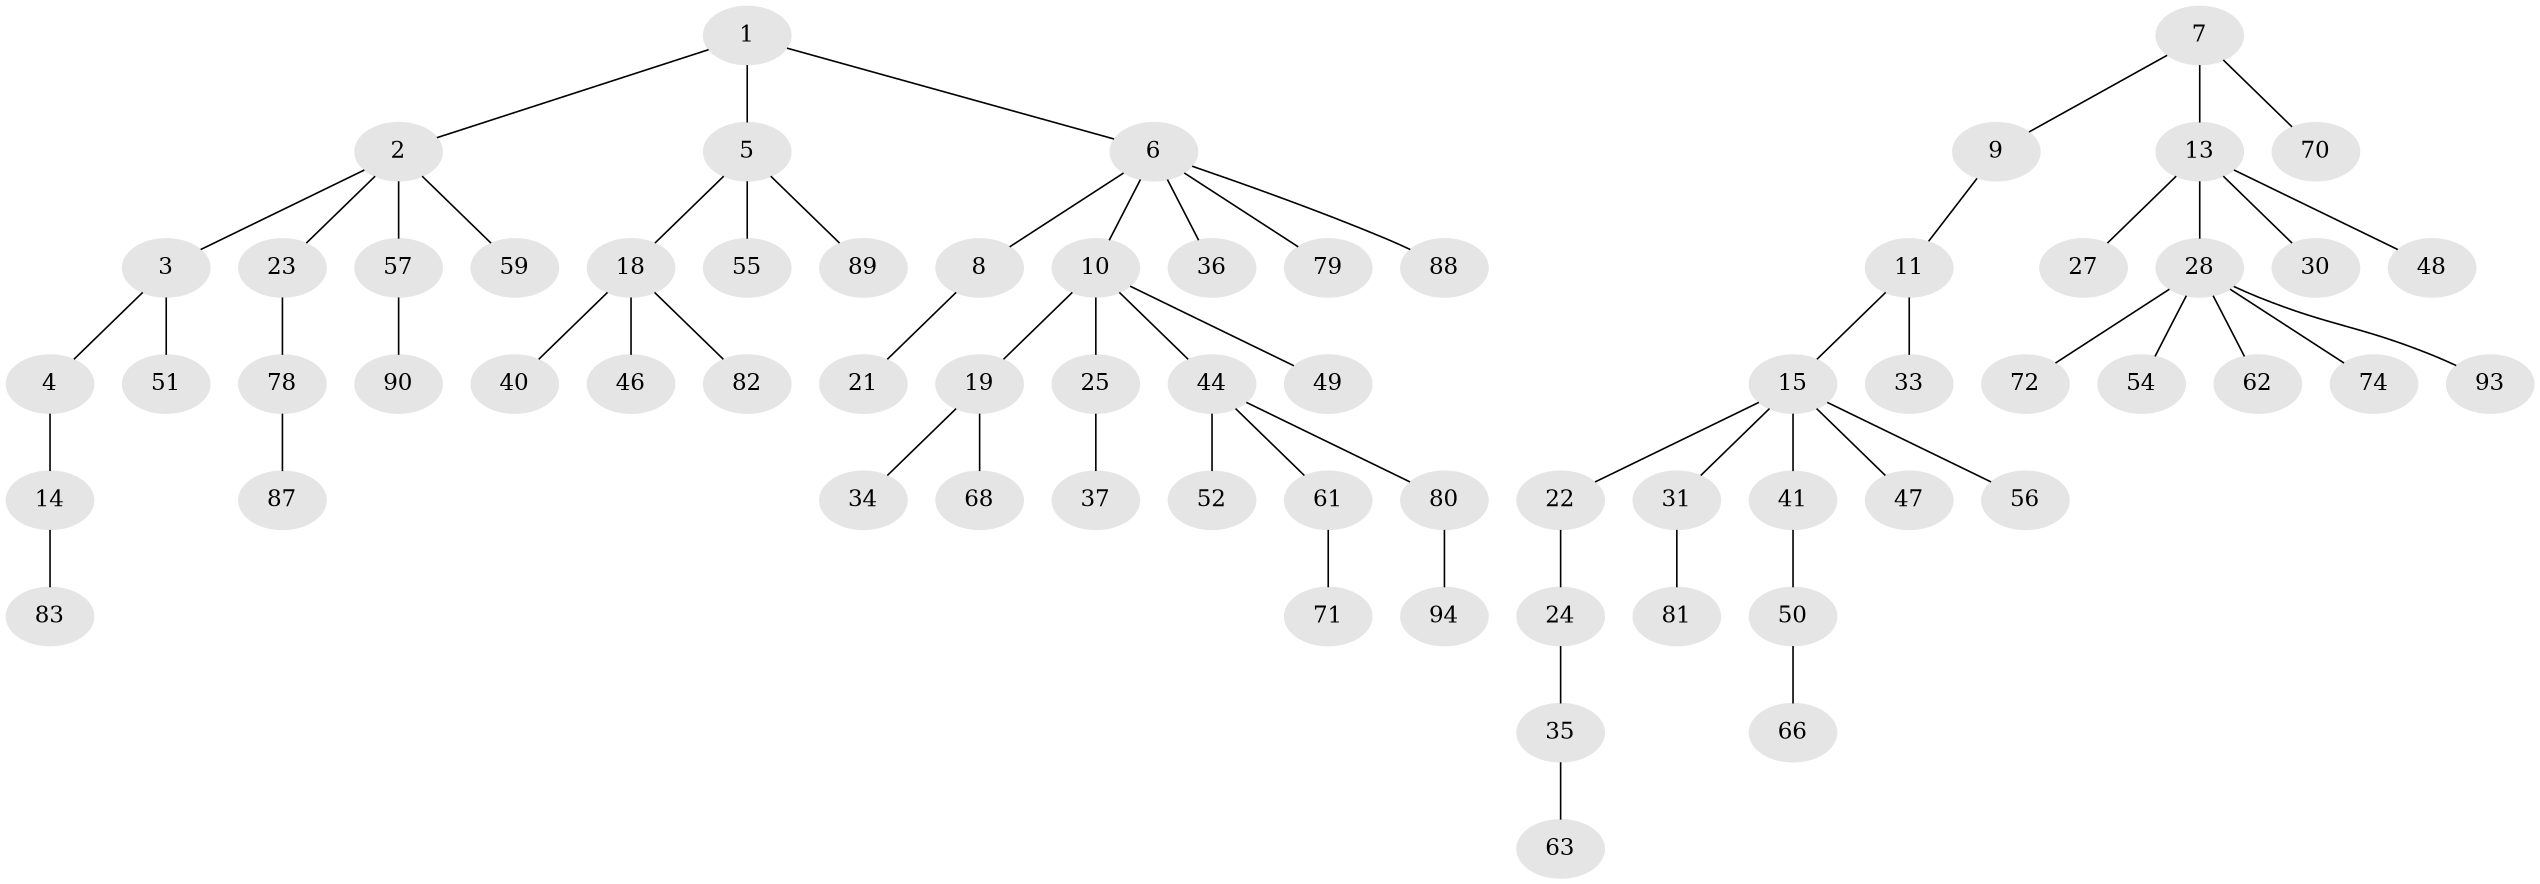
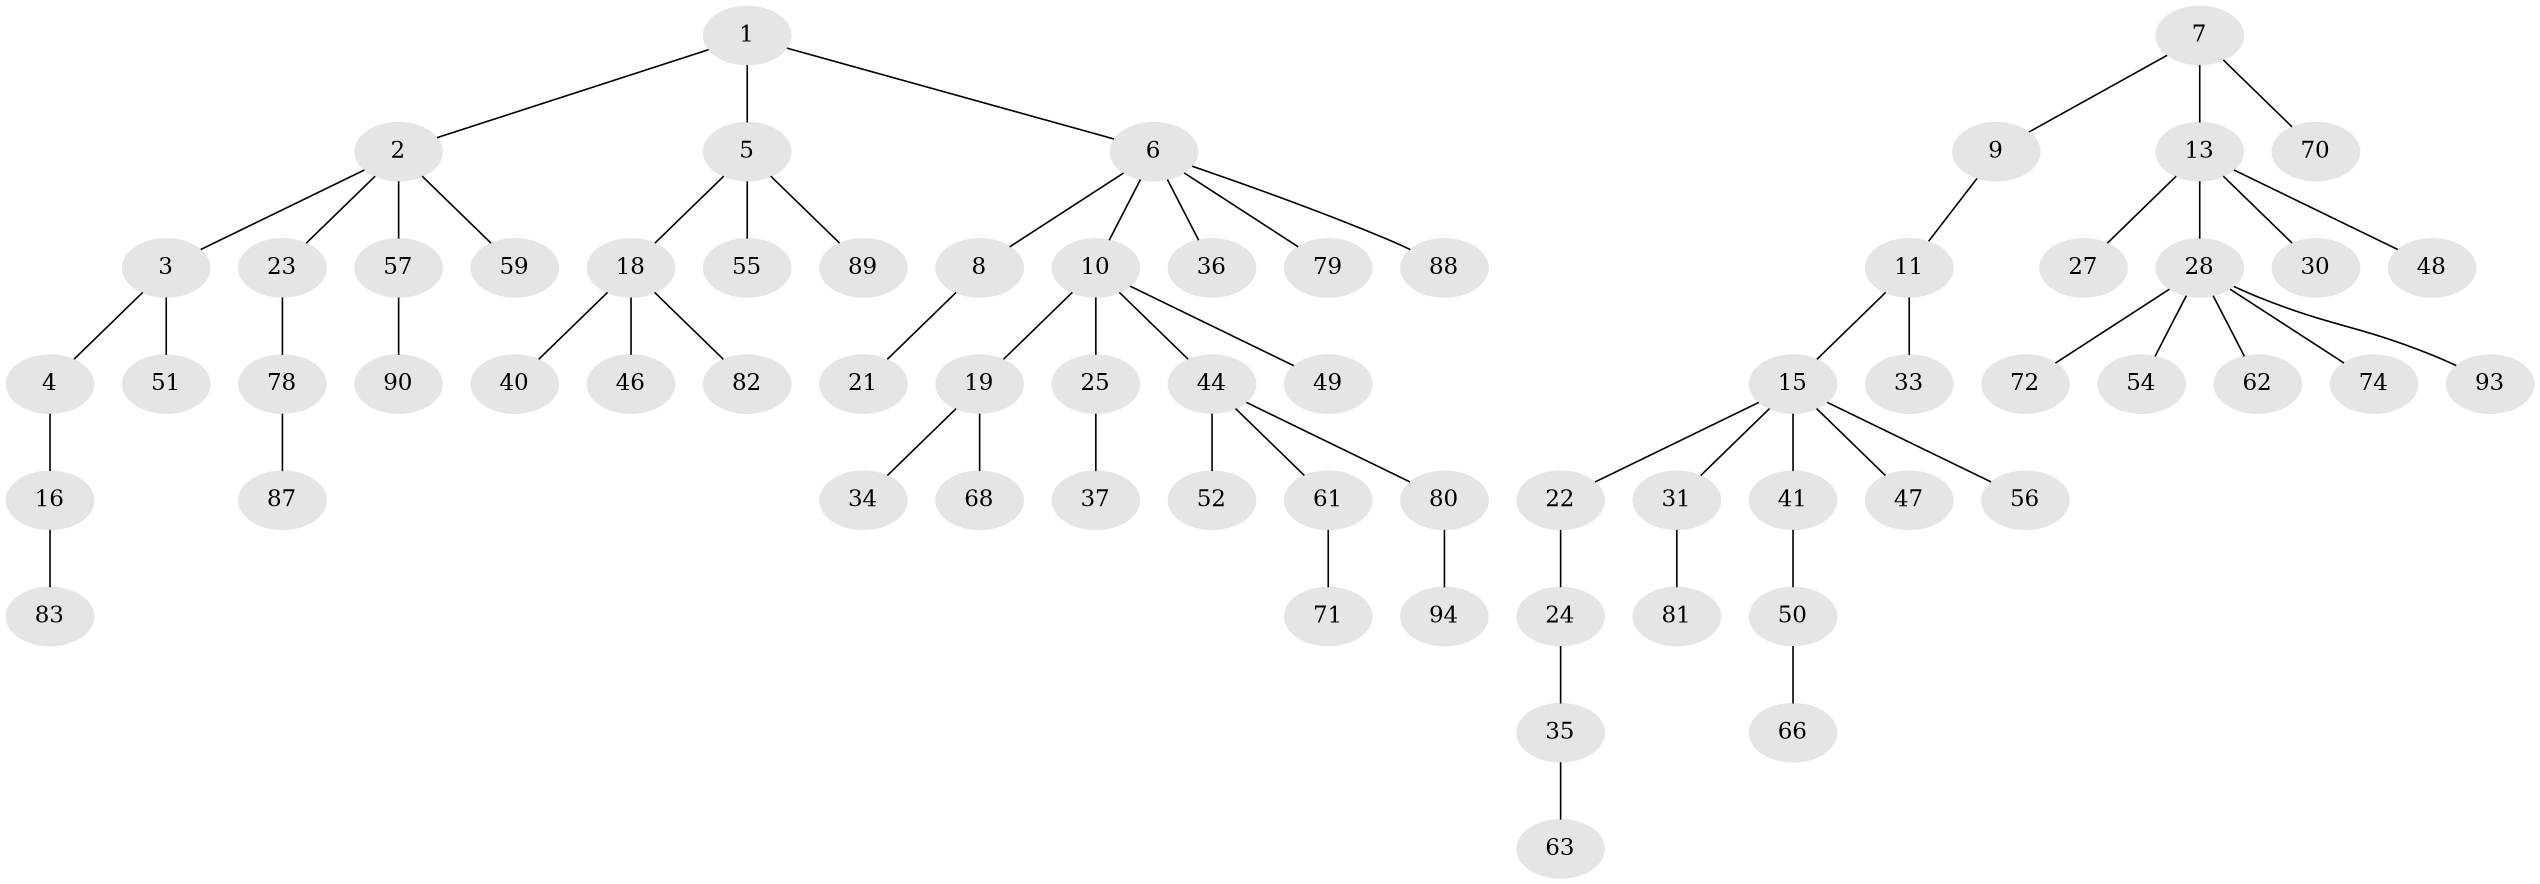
node "14": label "14" -> "16"
